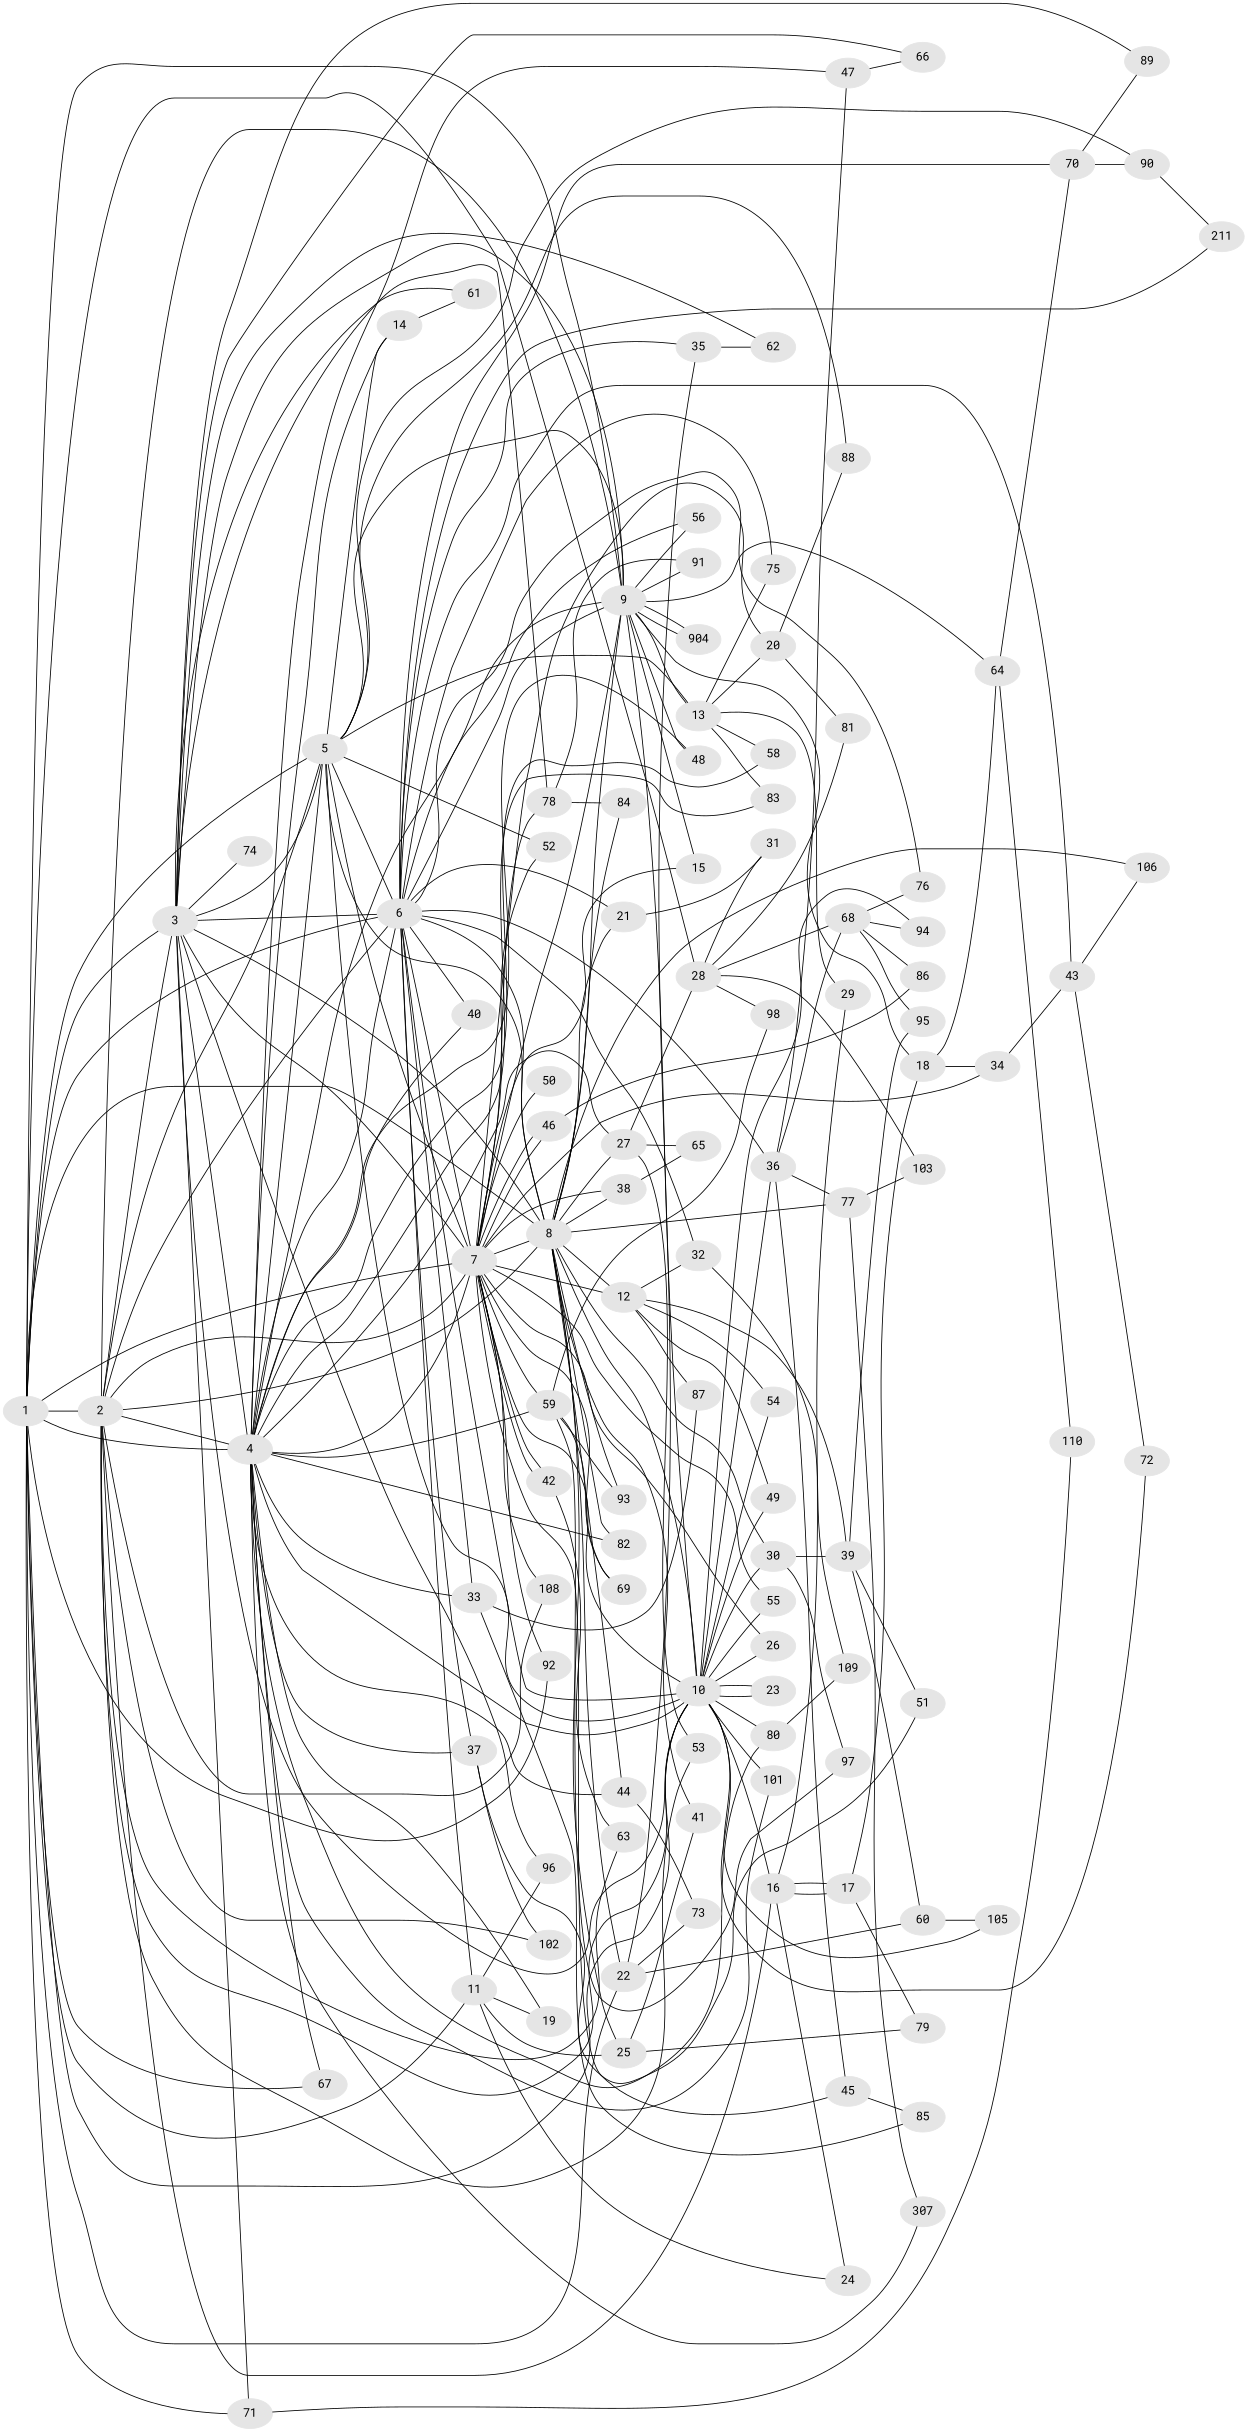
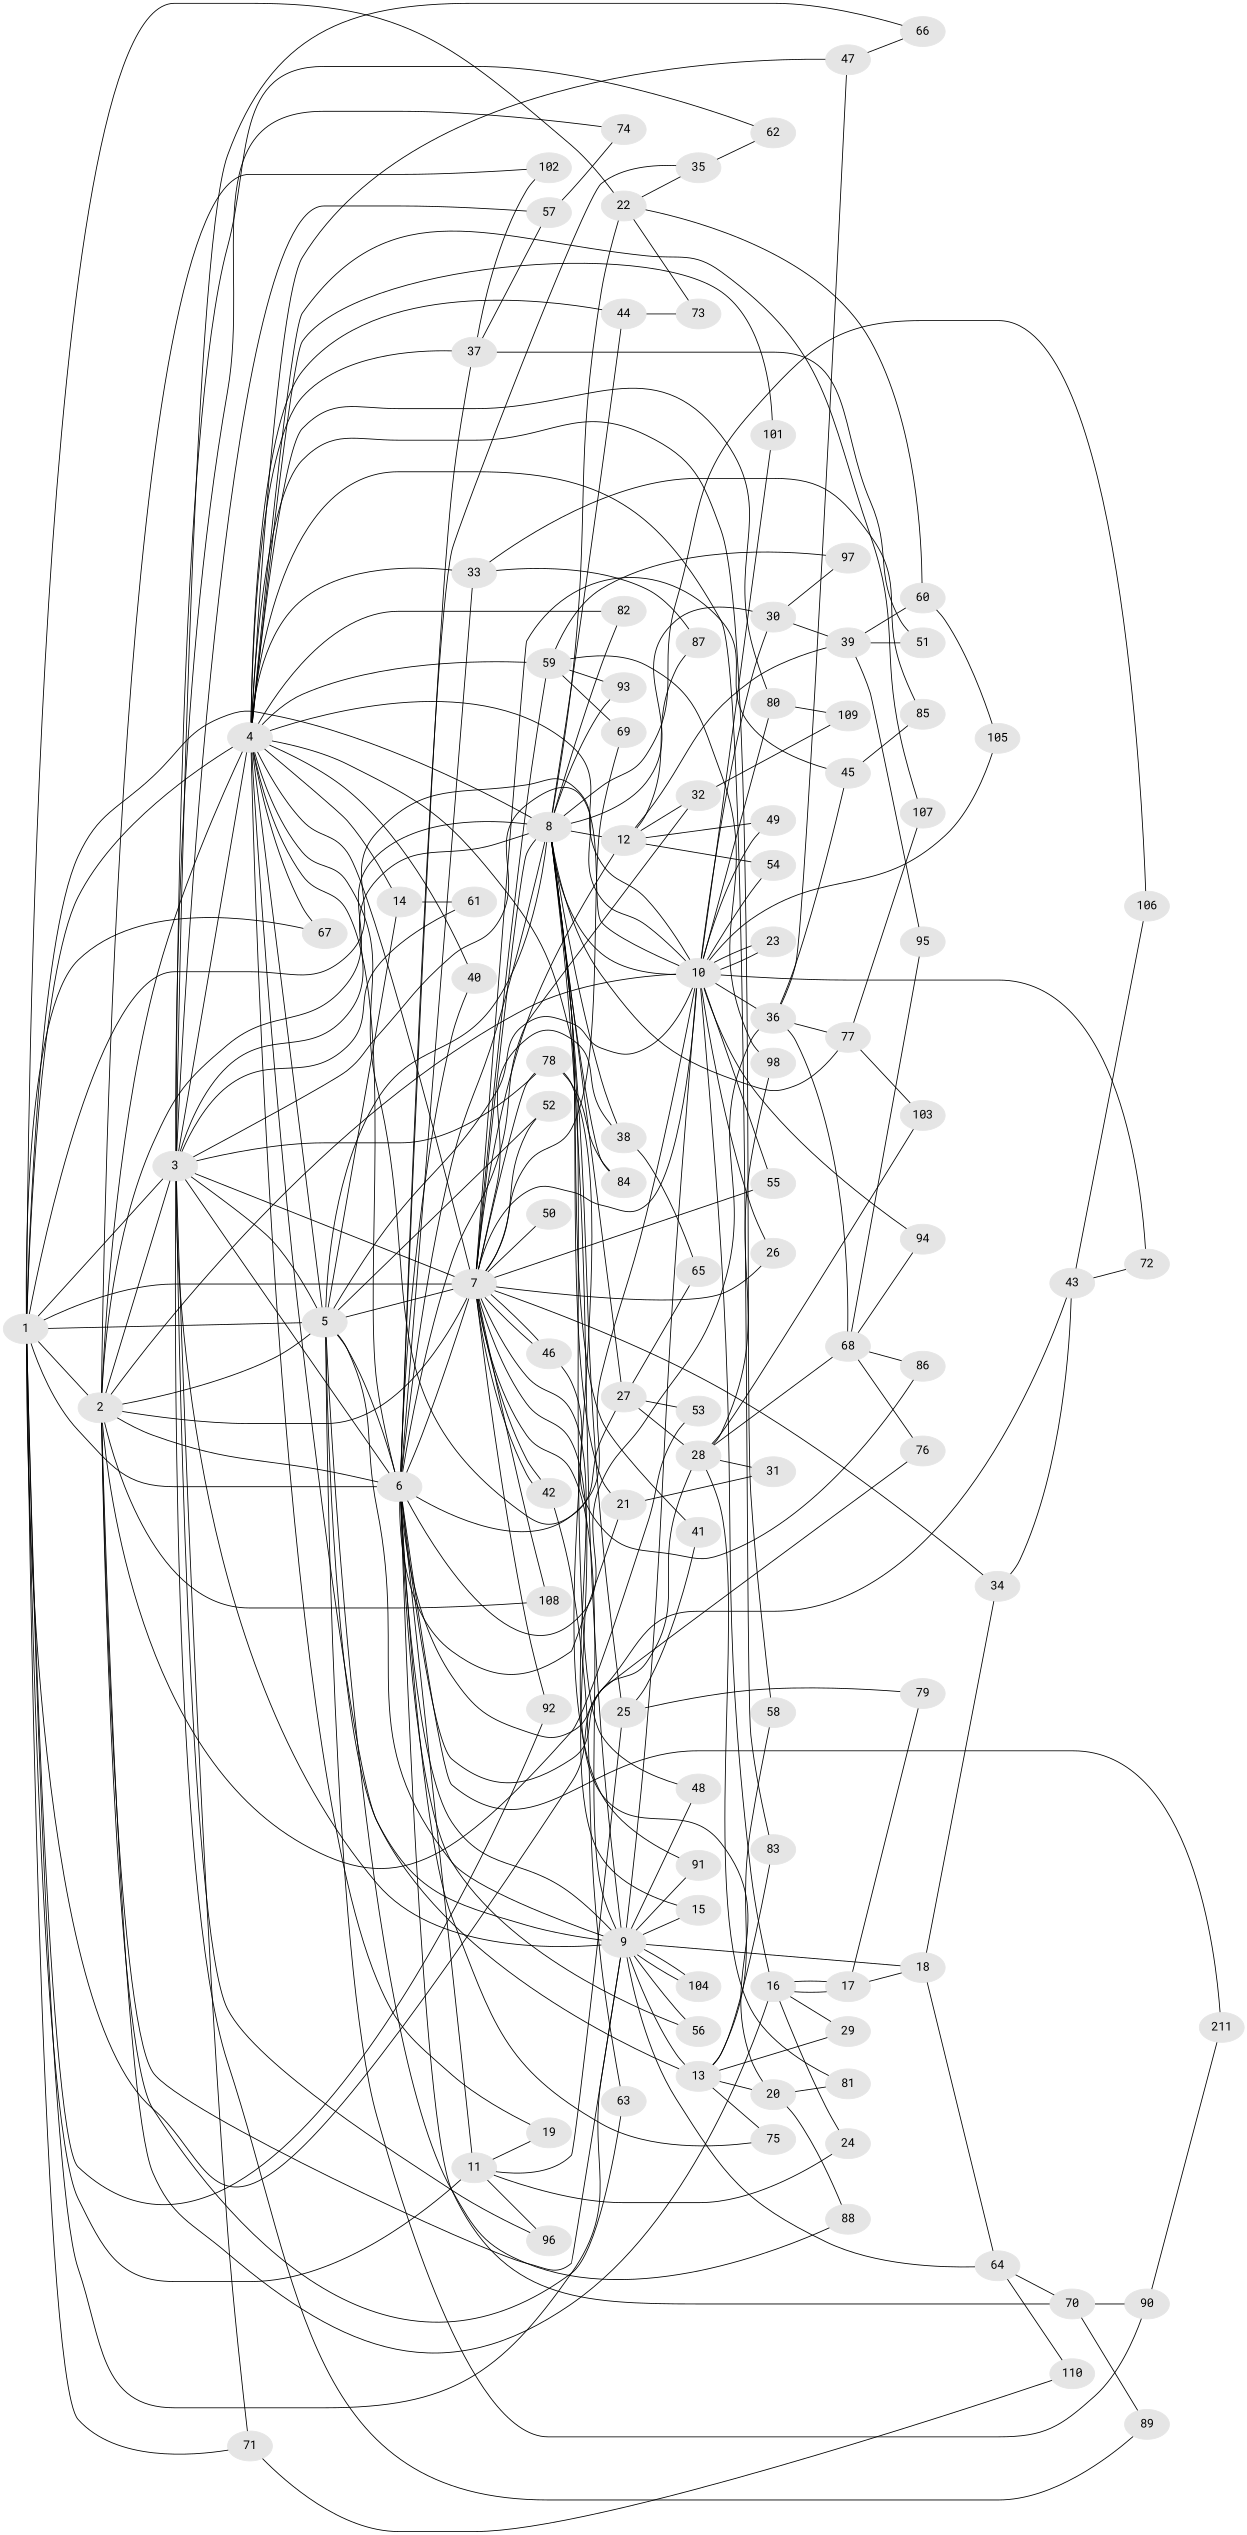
node "57": added
node "904": label "904" -> "104"
node "307": label "307" -> "107"
